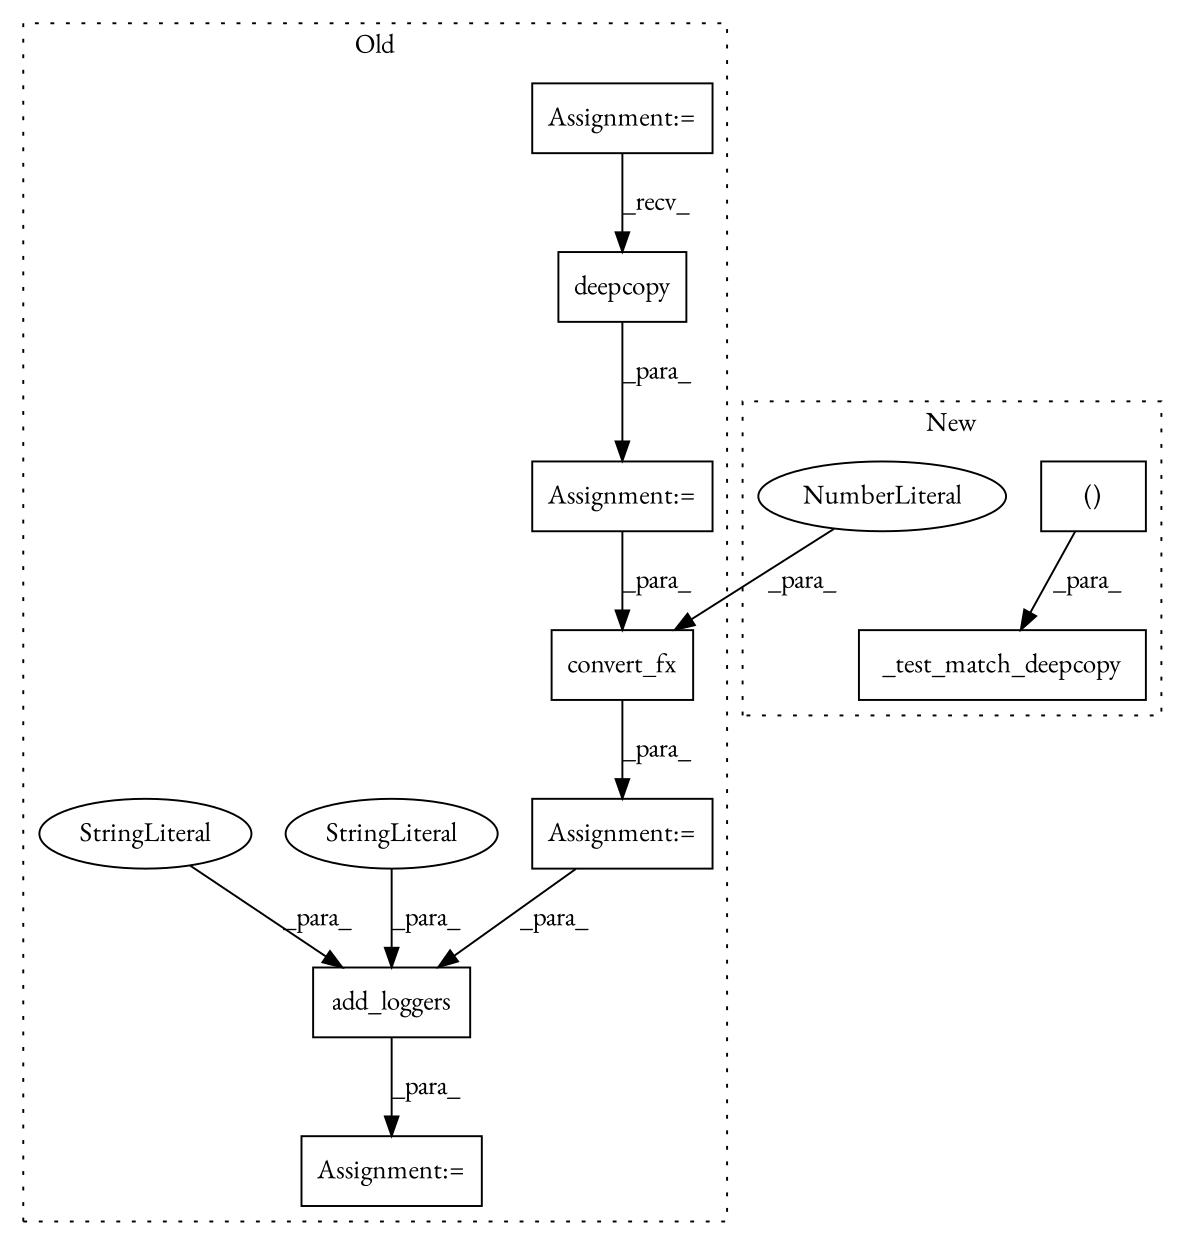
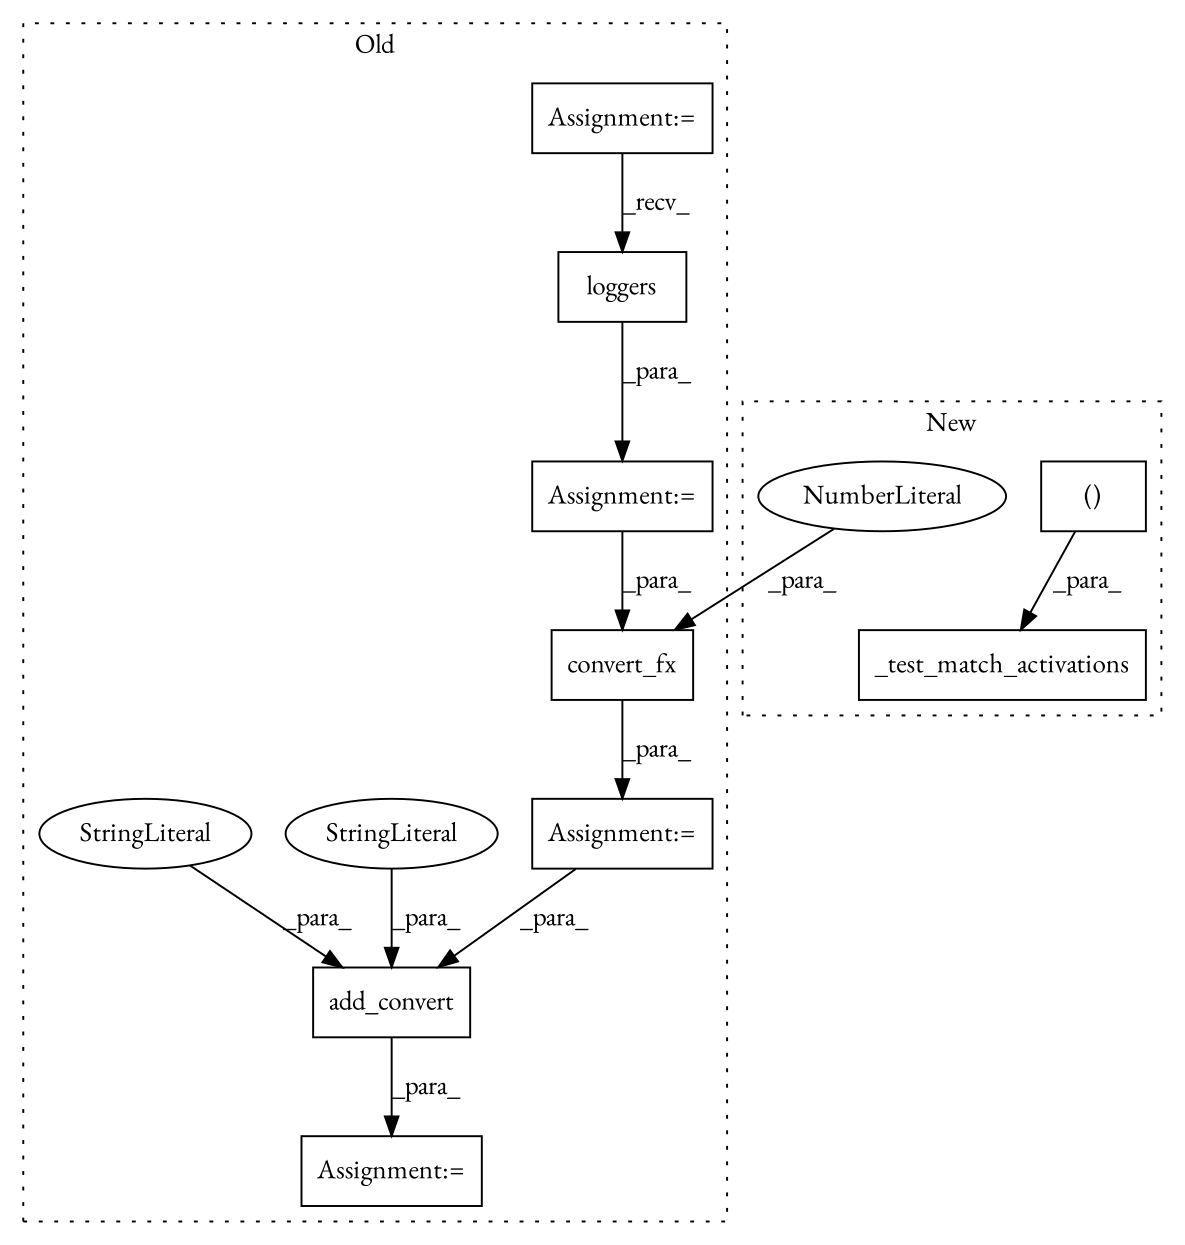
node "deepcopy": label "deepcopy" -> "loggers"
node "_test_match_deepcopy": label "_test_match_deepcopy" -> "_test_match_activations"
node "add_loggers": label "add_loggers" -> "add_convert"
